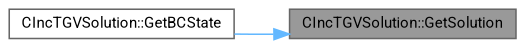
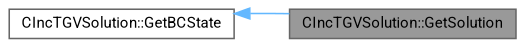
edge "CIncTGVSolution::GetBCState" -> "CIncTGVSolution::GetSolution": reversed
